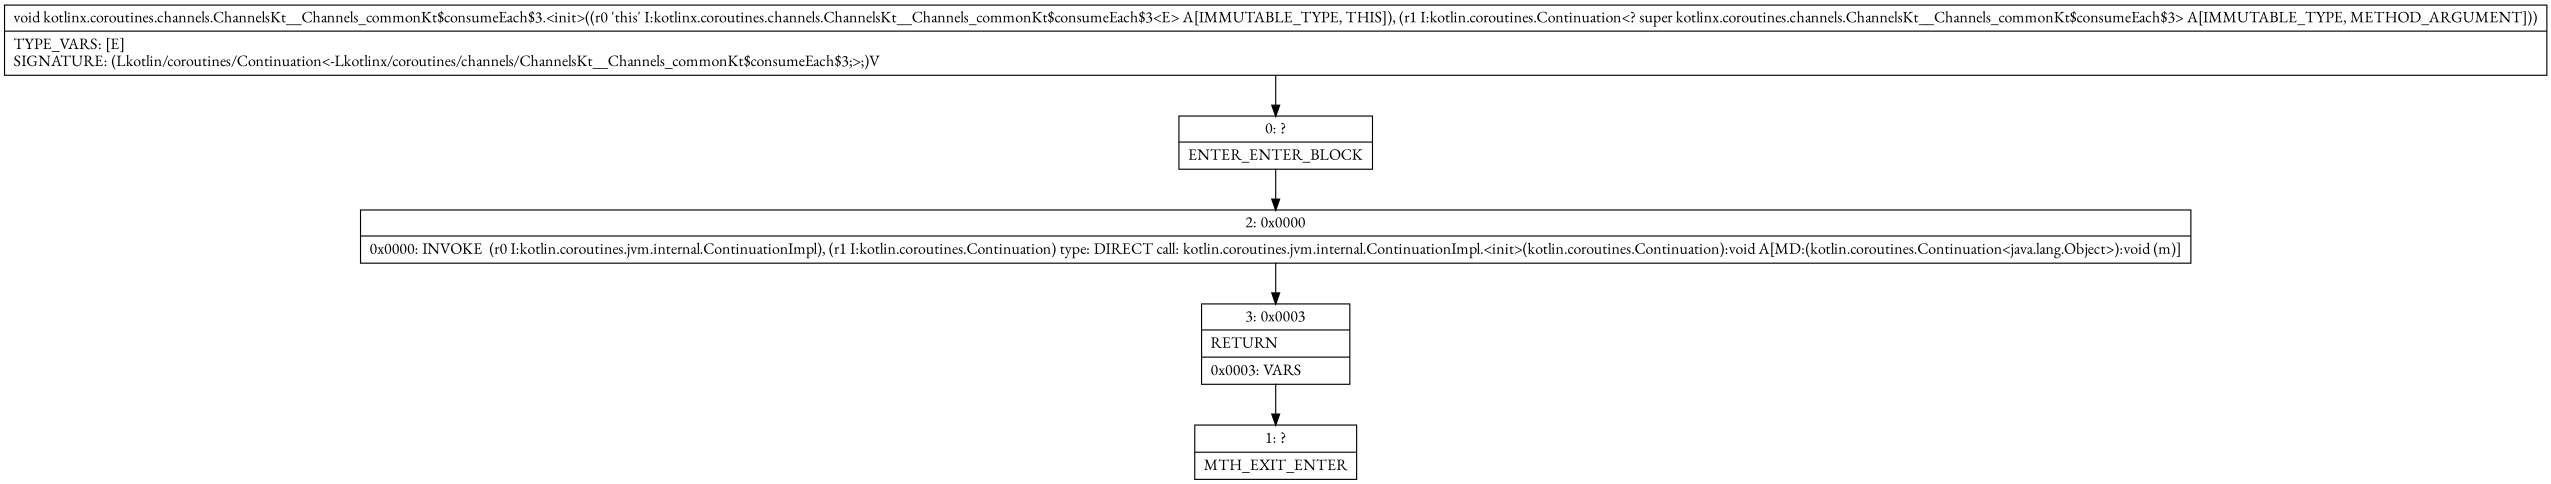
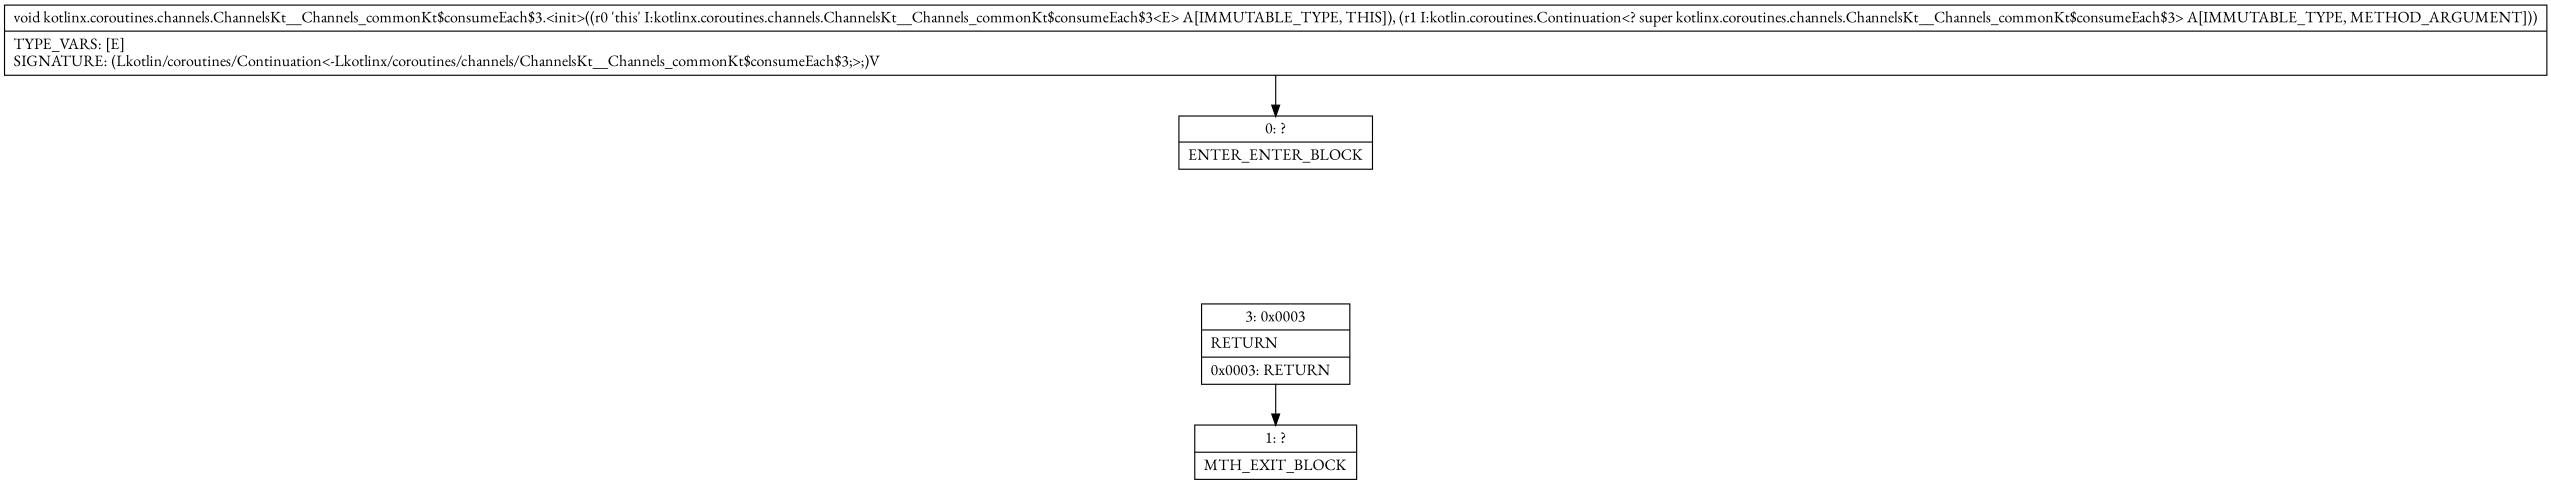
node "2: 0x0000": removed
node "3: 0x0003": text "0x0003: VARS" -> "0x0003: RETURN"
node "1: ?": text "MTH_EXIT_ENTER" -> "MTH_EXIT_BLOCK"
